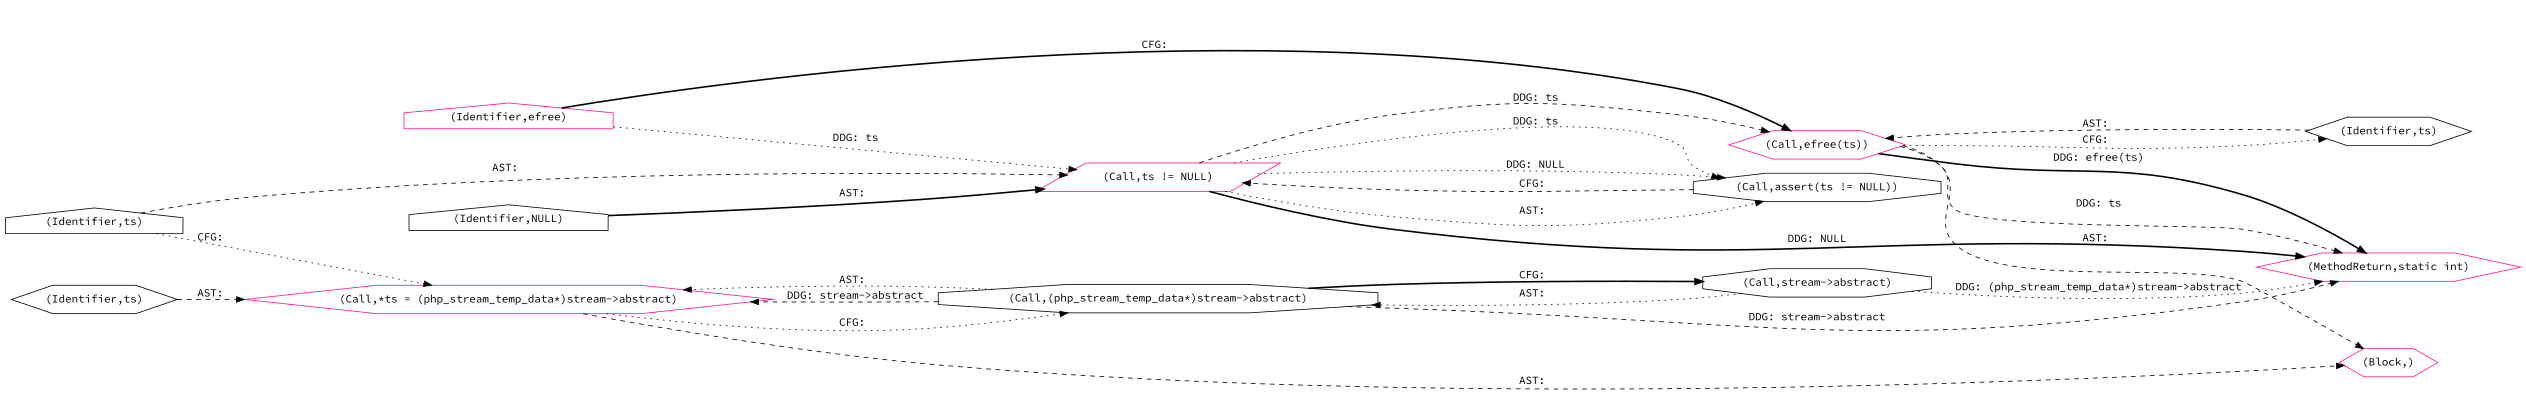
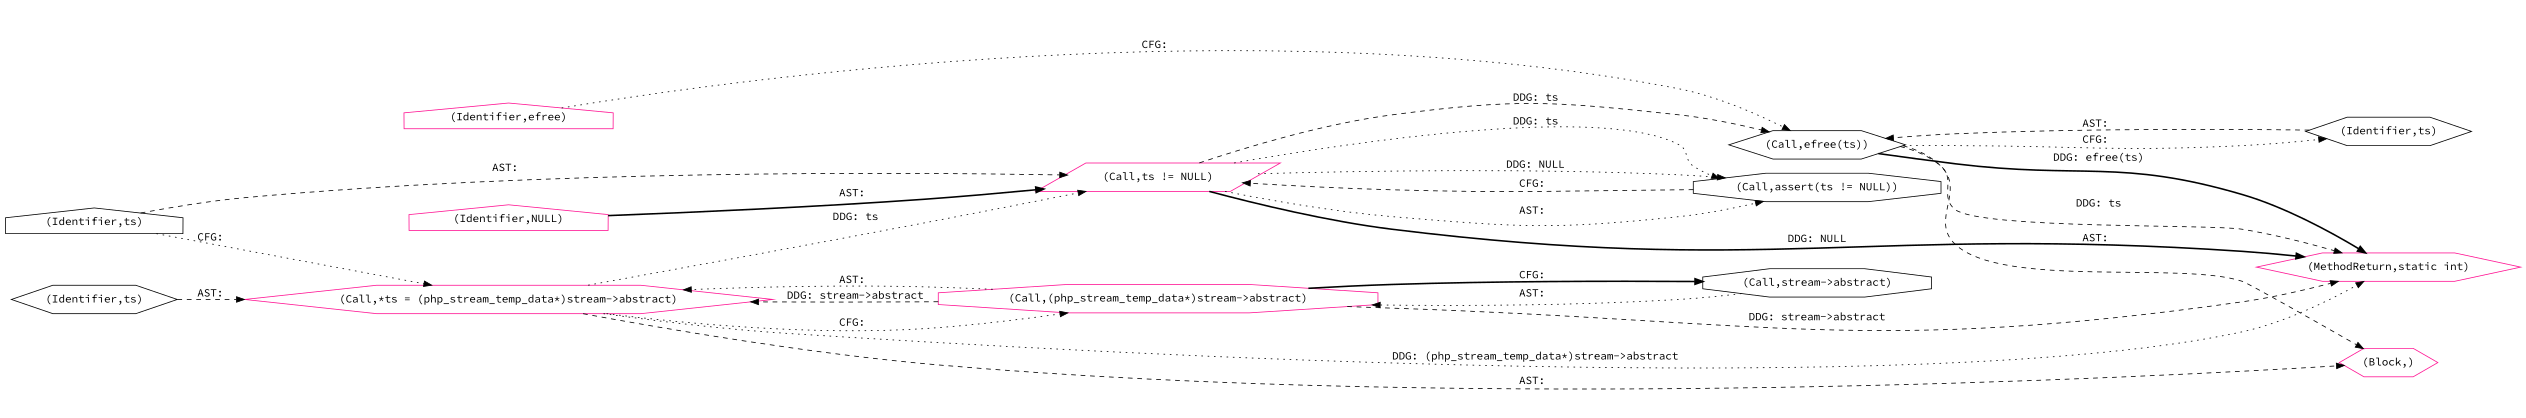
edge "(Identifier,efree)" -> "(Call,efree(ts))": style bold -> dotted
node "(Call,efree(ts))": color deeppink -> black
edge "(Identifier,efree)" -> "(Call,ts != NULL)": now "(Call,*ts = (php_stream_temp_data*)stream->abstract)" -> "(Call,ts != NULL)"
node "(Identifier,NULL)": color black -> deeppink
node "(Call,(php_stream_temp_data*)stream->abstract)": color black -> deeppink
edge "(Call,stream->abstract)" -> "(MethodReturn,static int)": now "(Call,*ts = (php_stream_temp_data*)stream->abstract)" -> "(MethodReturn,static int)"
